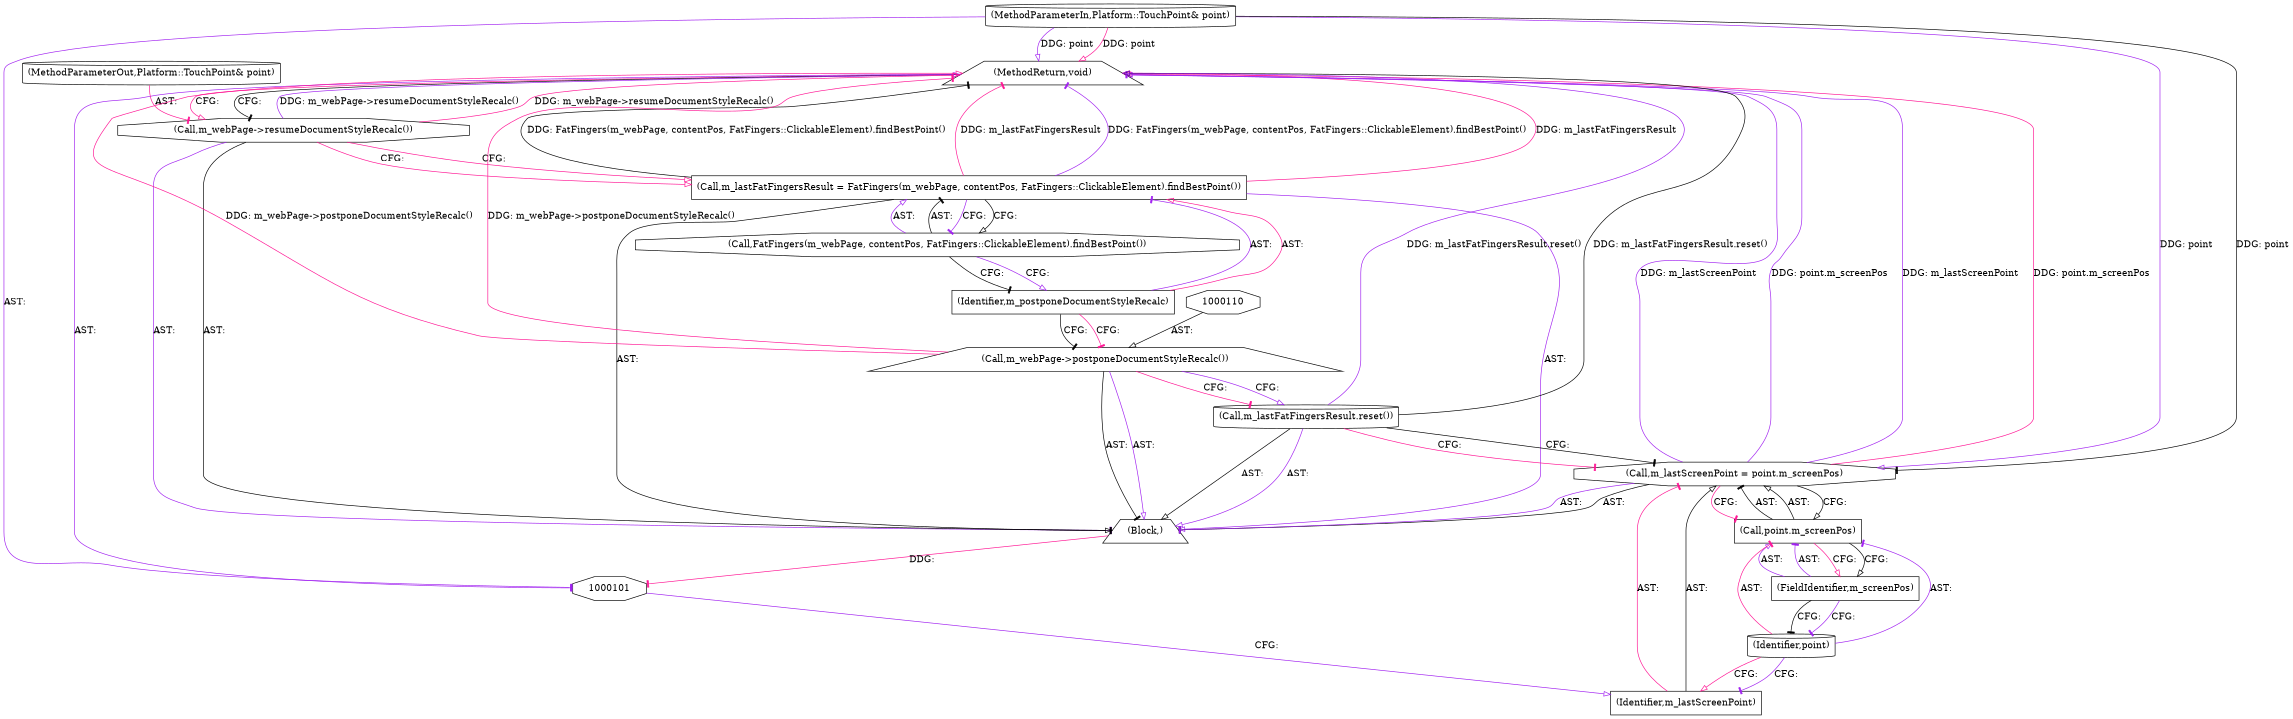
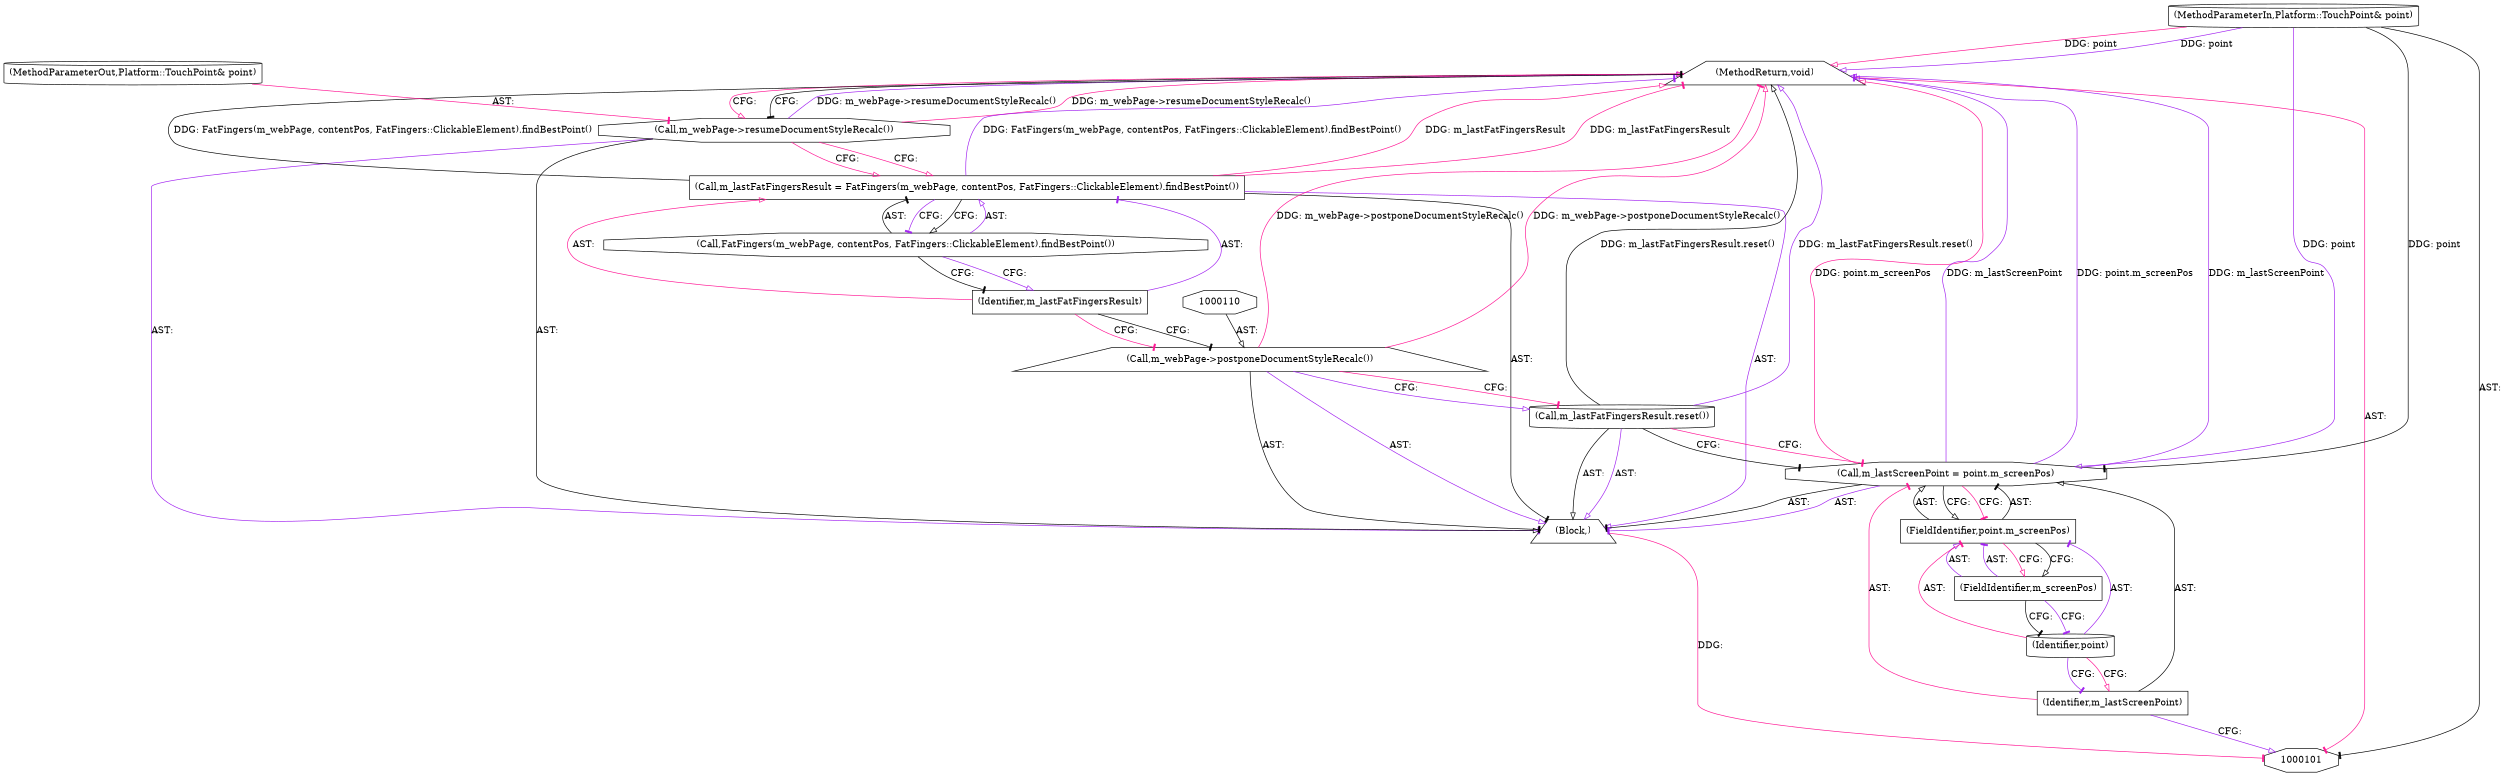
edge "(MethodParameterIn,Platform::TouchPoint& point)" -> "1000101": color purple -> black
edge "(MethodReturn,void)" -> "1000101": color purple -> deeppink
node "(Identifier,m_postponeDocumentStyleRecalc)": label "(Identifier,m_postponeDocumentStyleRecalc)" -> "(Identifier,m_lastFatFingersResult)"
node "(Call,point.m_screenPos)": label "(Call,point.m_screenPos)" -> "(FieldIdentifier,point.m_screenPos)"
edge "1000101" -> "(Identifier,m_lastScreenPoint)": reversed
